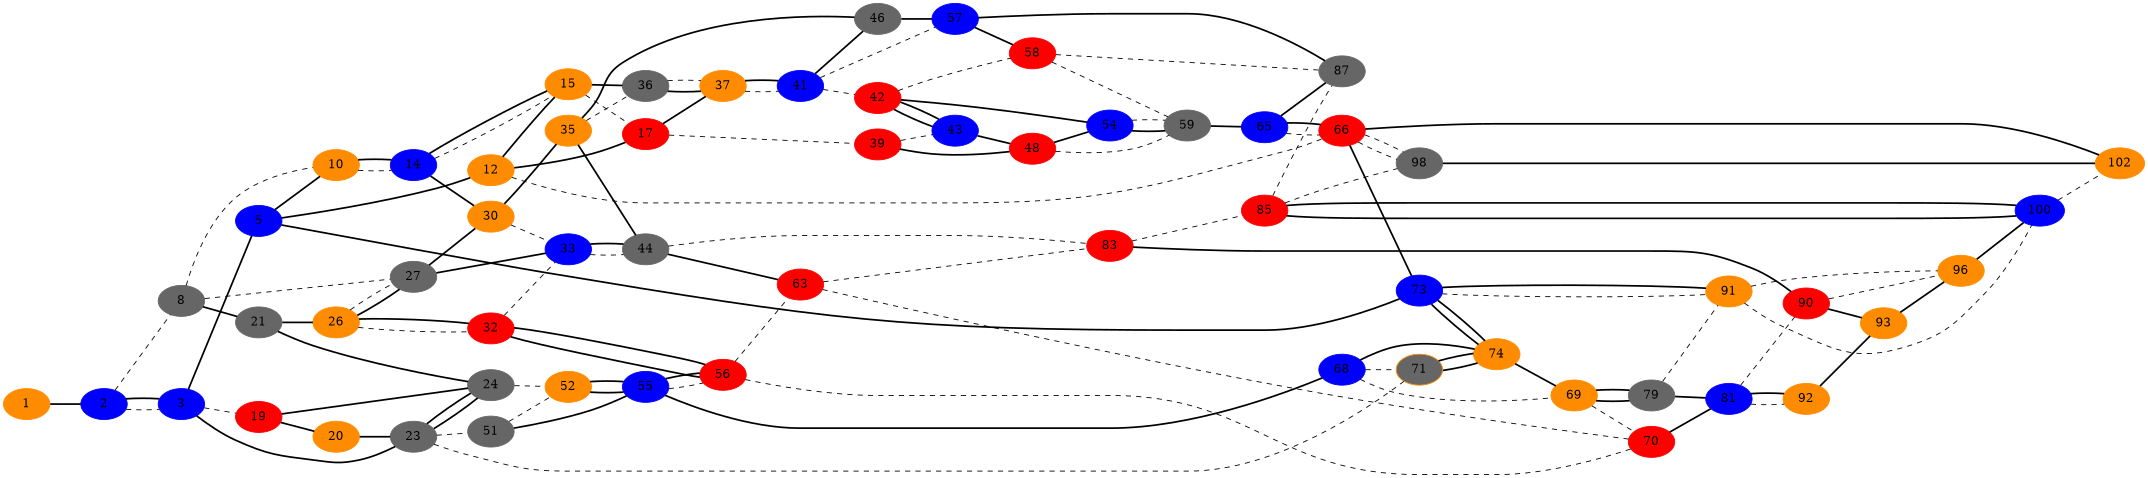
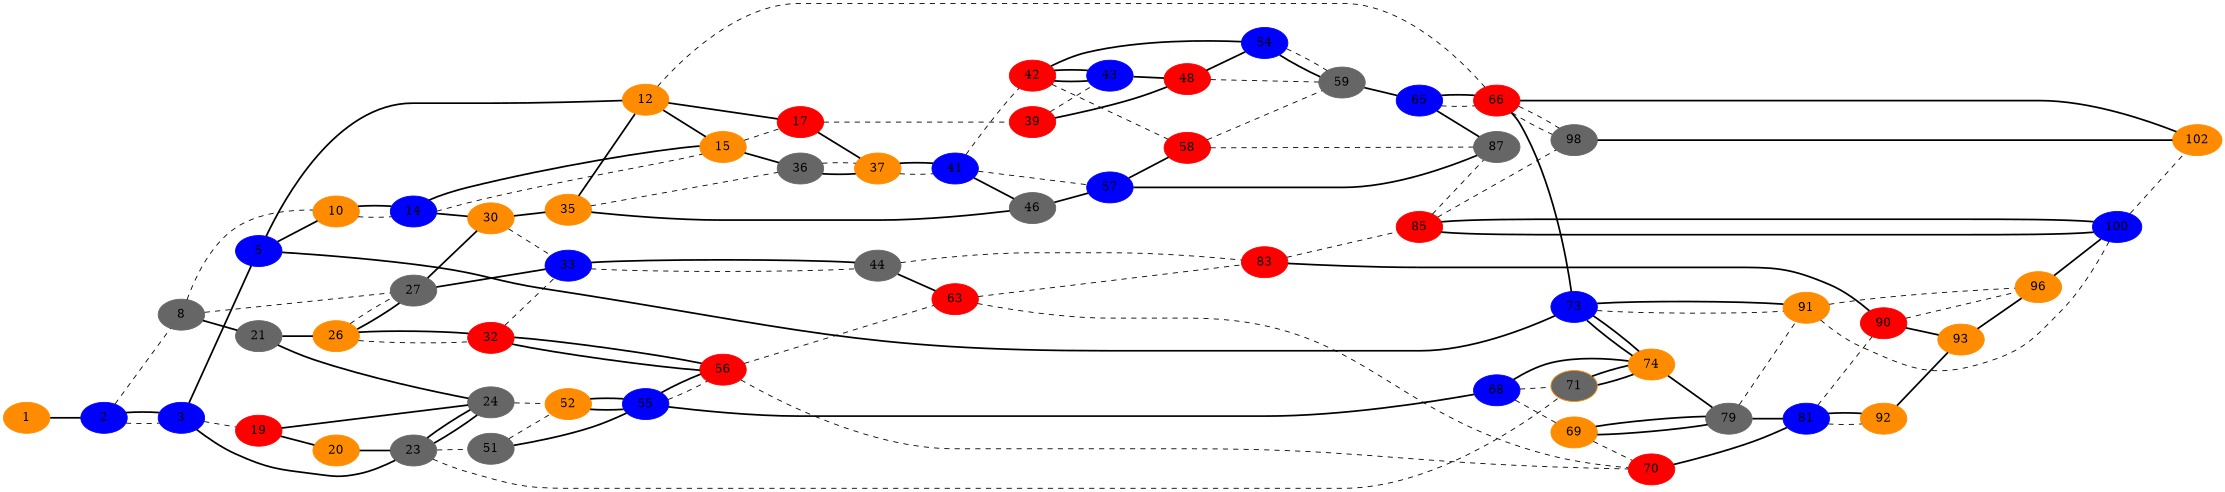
edge "35" -- "44": now "35" -- "12"
edge "74" -- "69": now "74" -- "79"
